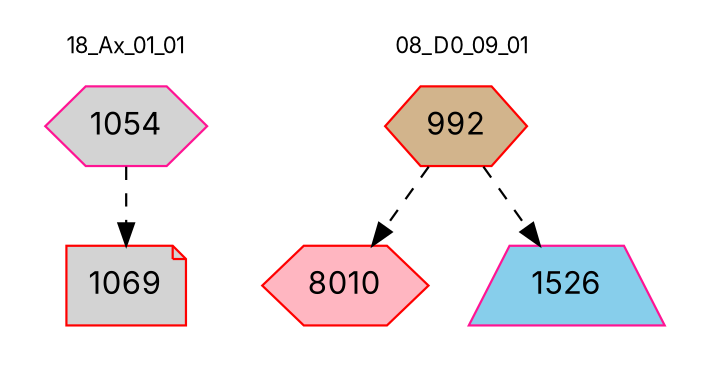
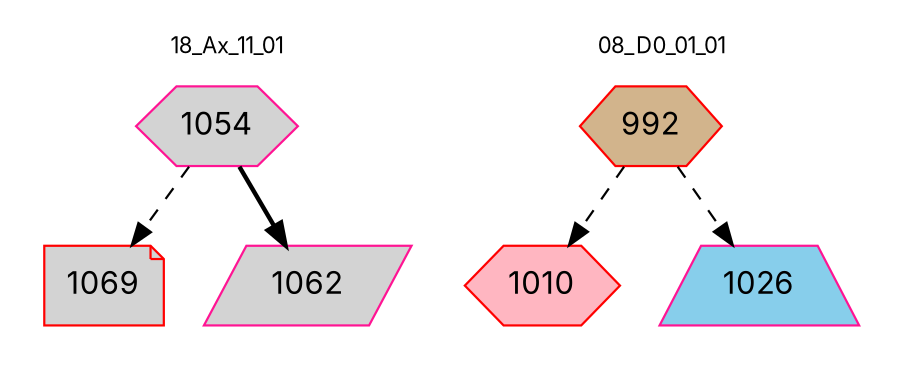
cluster "18_Ax_01_01": label "18_Ax_01_01" -> "18_Ax_11_01"
cluster "08_D0_09_01": label "08_D0_09_01" -> "08_D0_01_01"
node "1062": added
node "8010": label "8010" -> "1010"
node "1526": label "1526" -> "1026"
